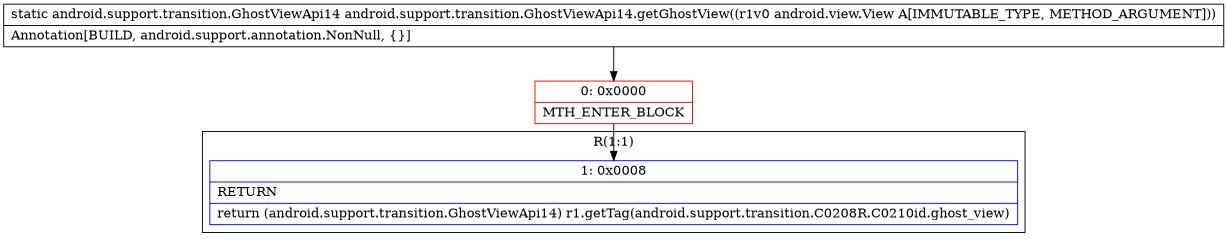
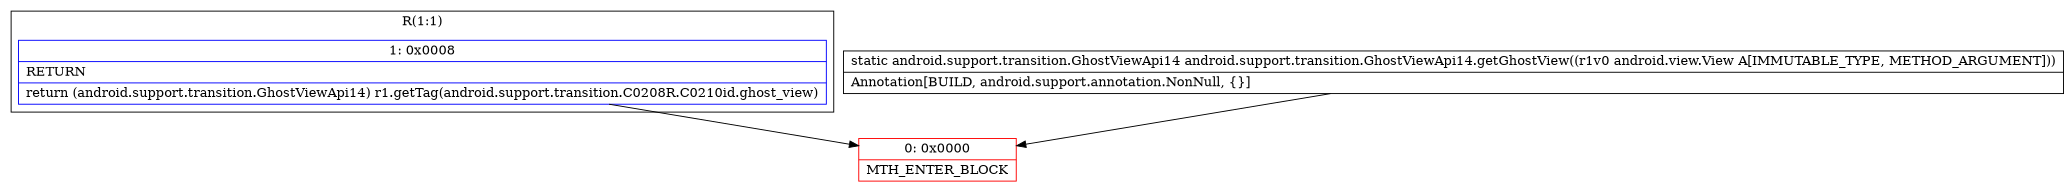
edge "0: 0x0000" -> "1: 0x0008": reversed
